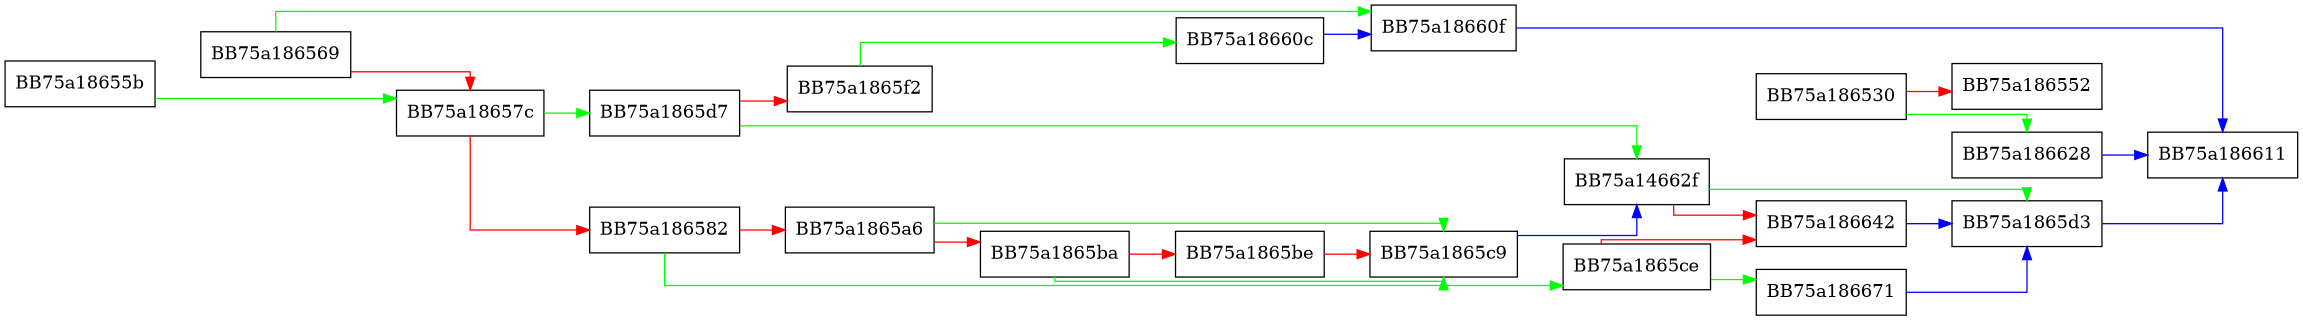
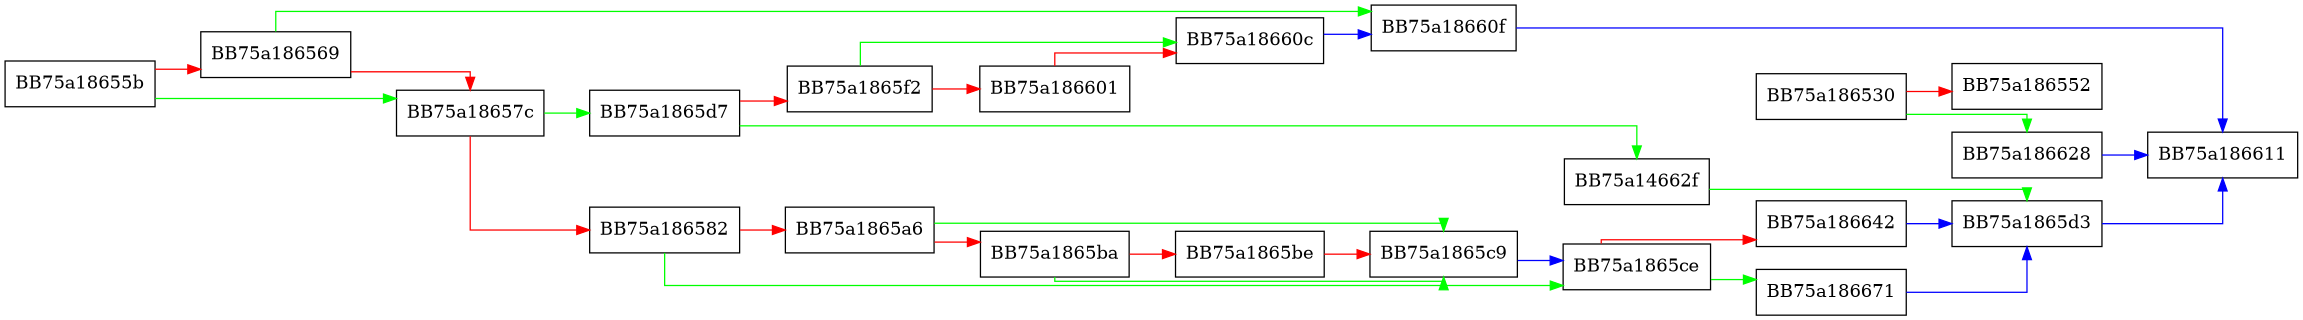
edge "BB75a18655b" -> "BB75a186569": added
node "BB75a186601": added
edge "BB75a14662f" -> "BB75a186642": removed
edge "BB75a1865c9" -> "BB75a14662f": now "BB75a1865c9" -> "BB75a1865ce"
